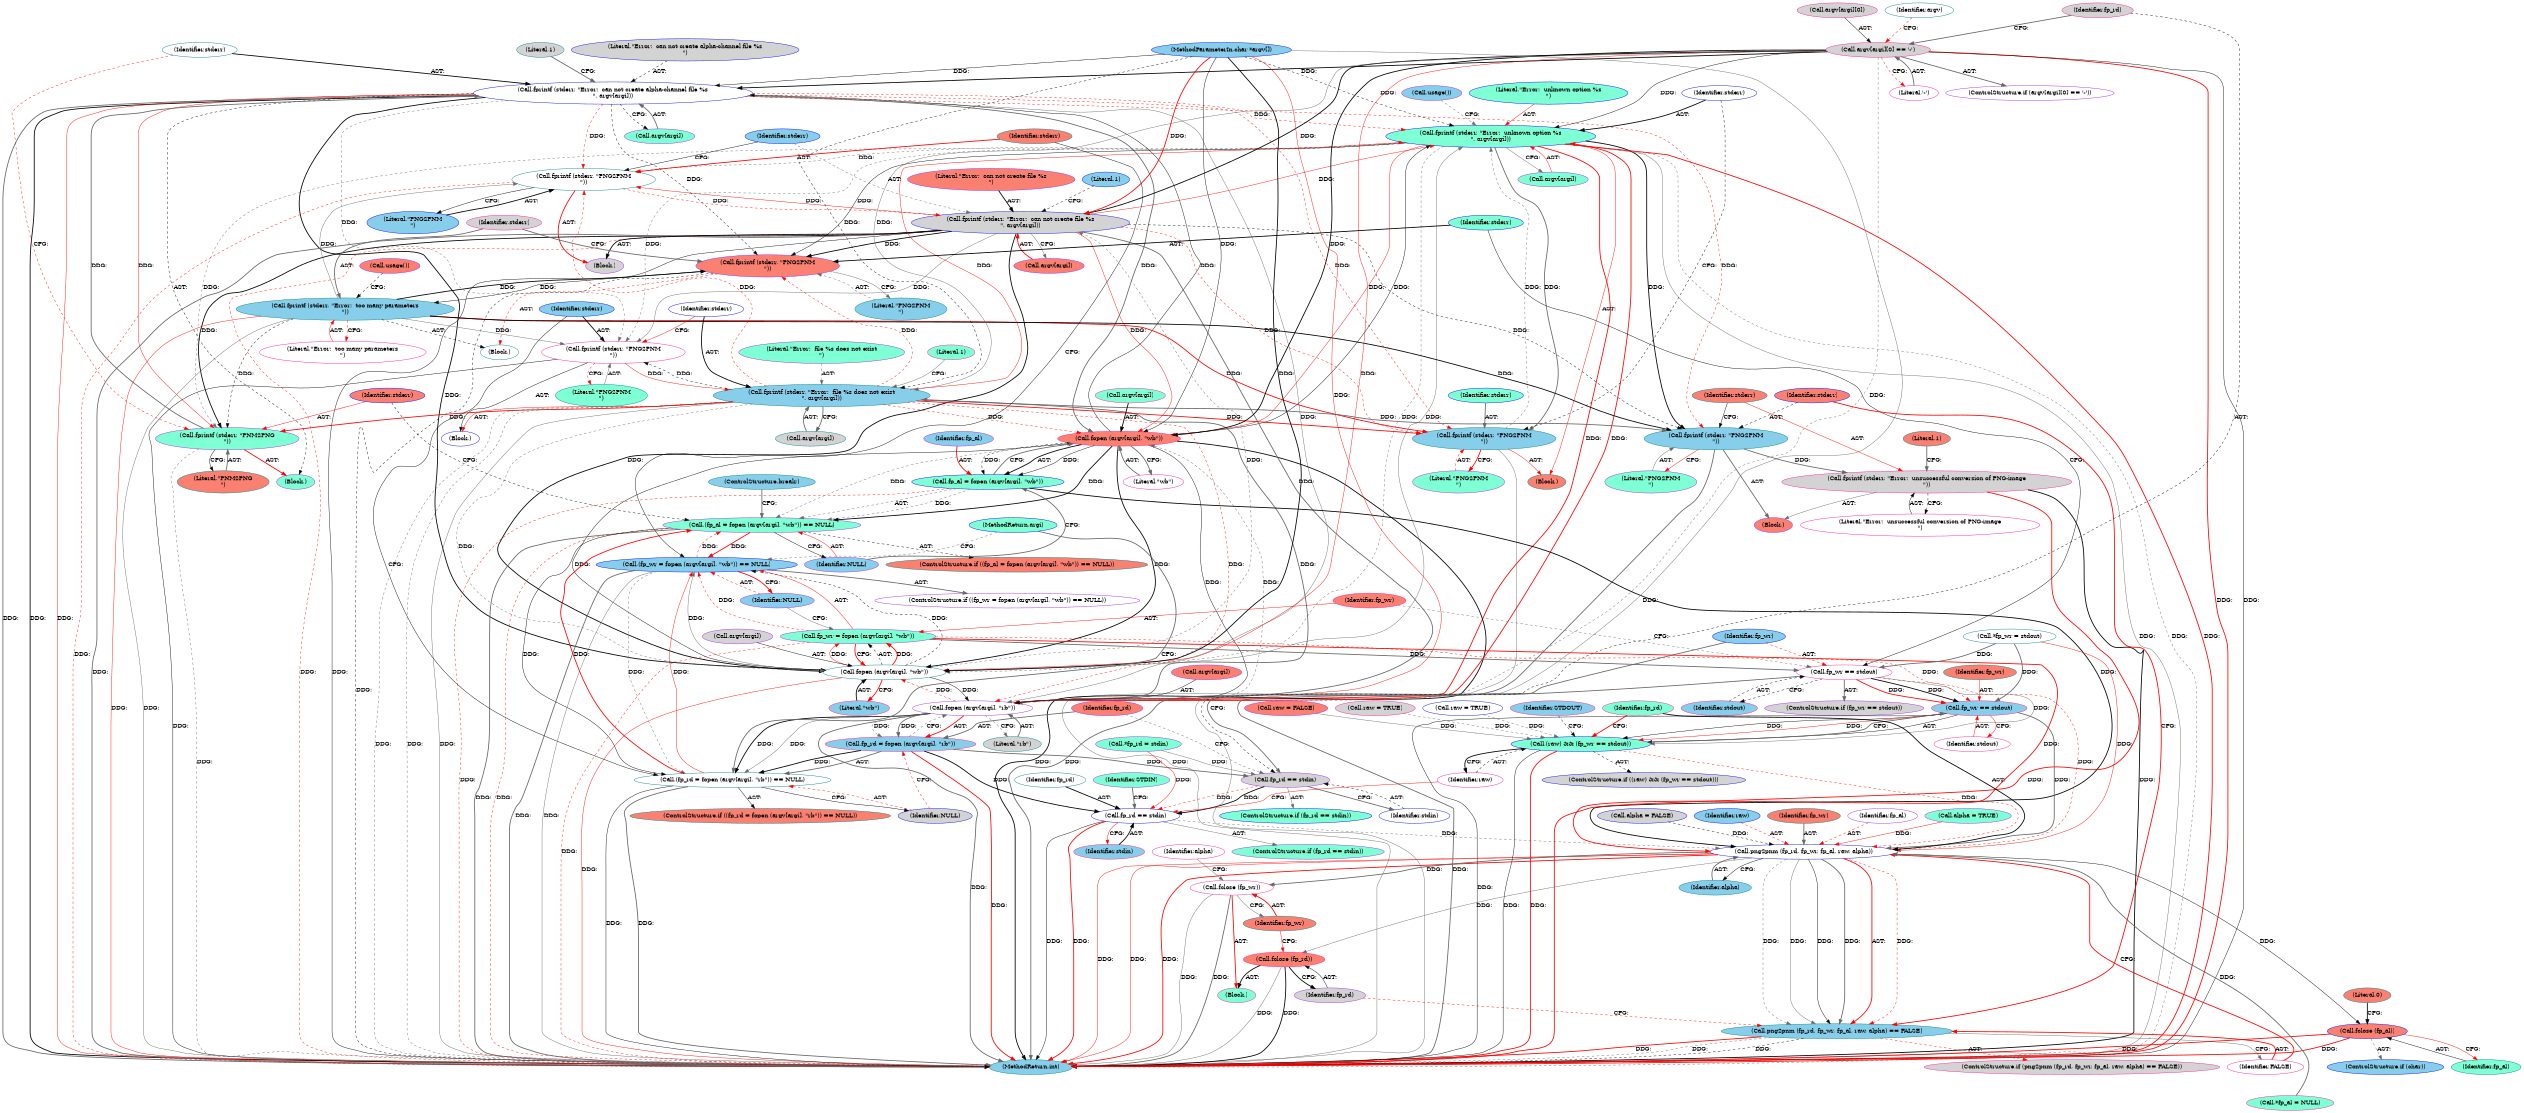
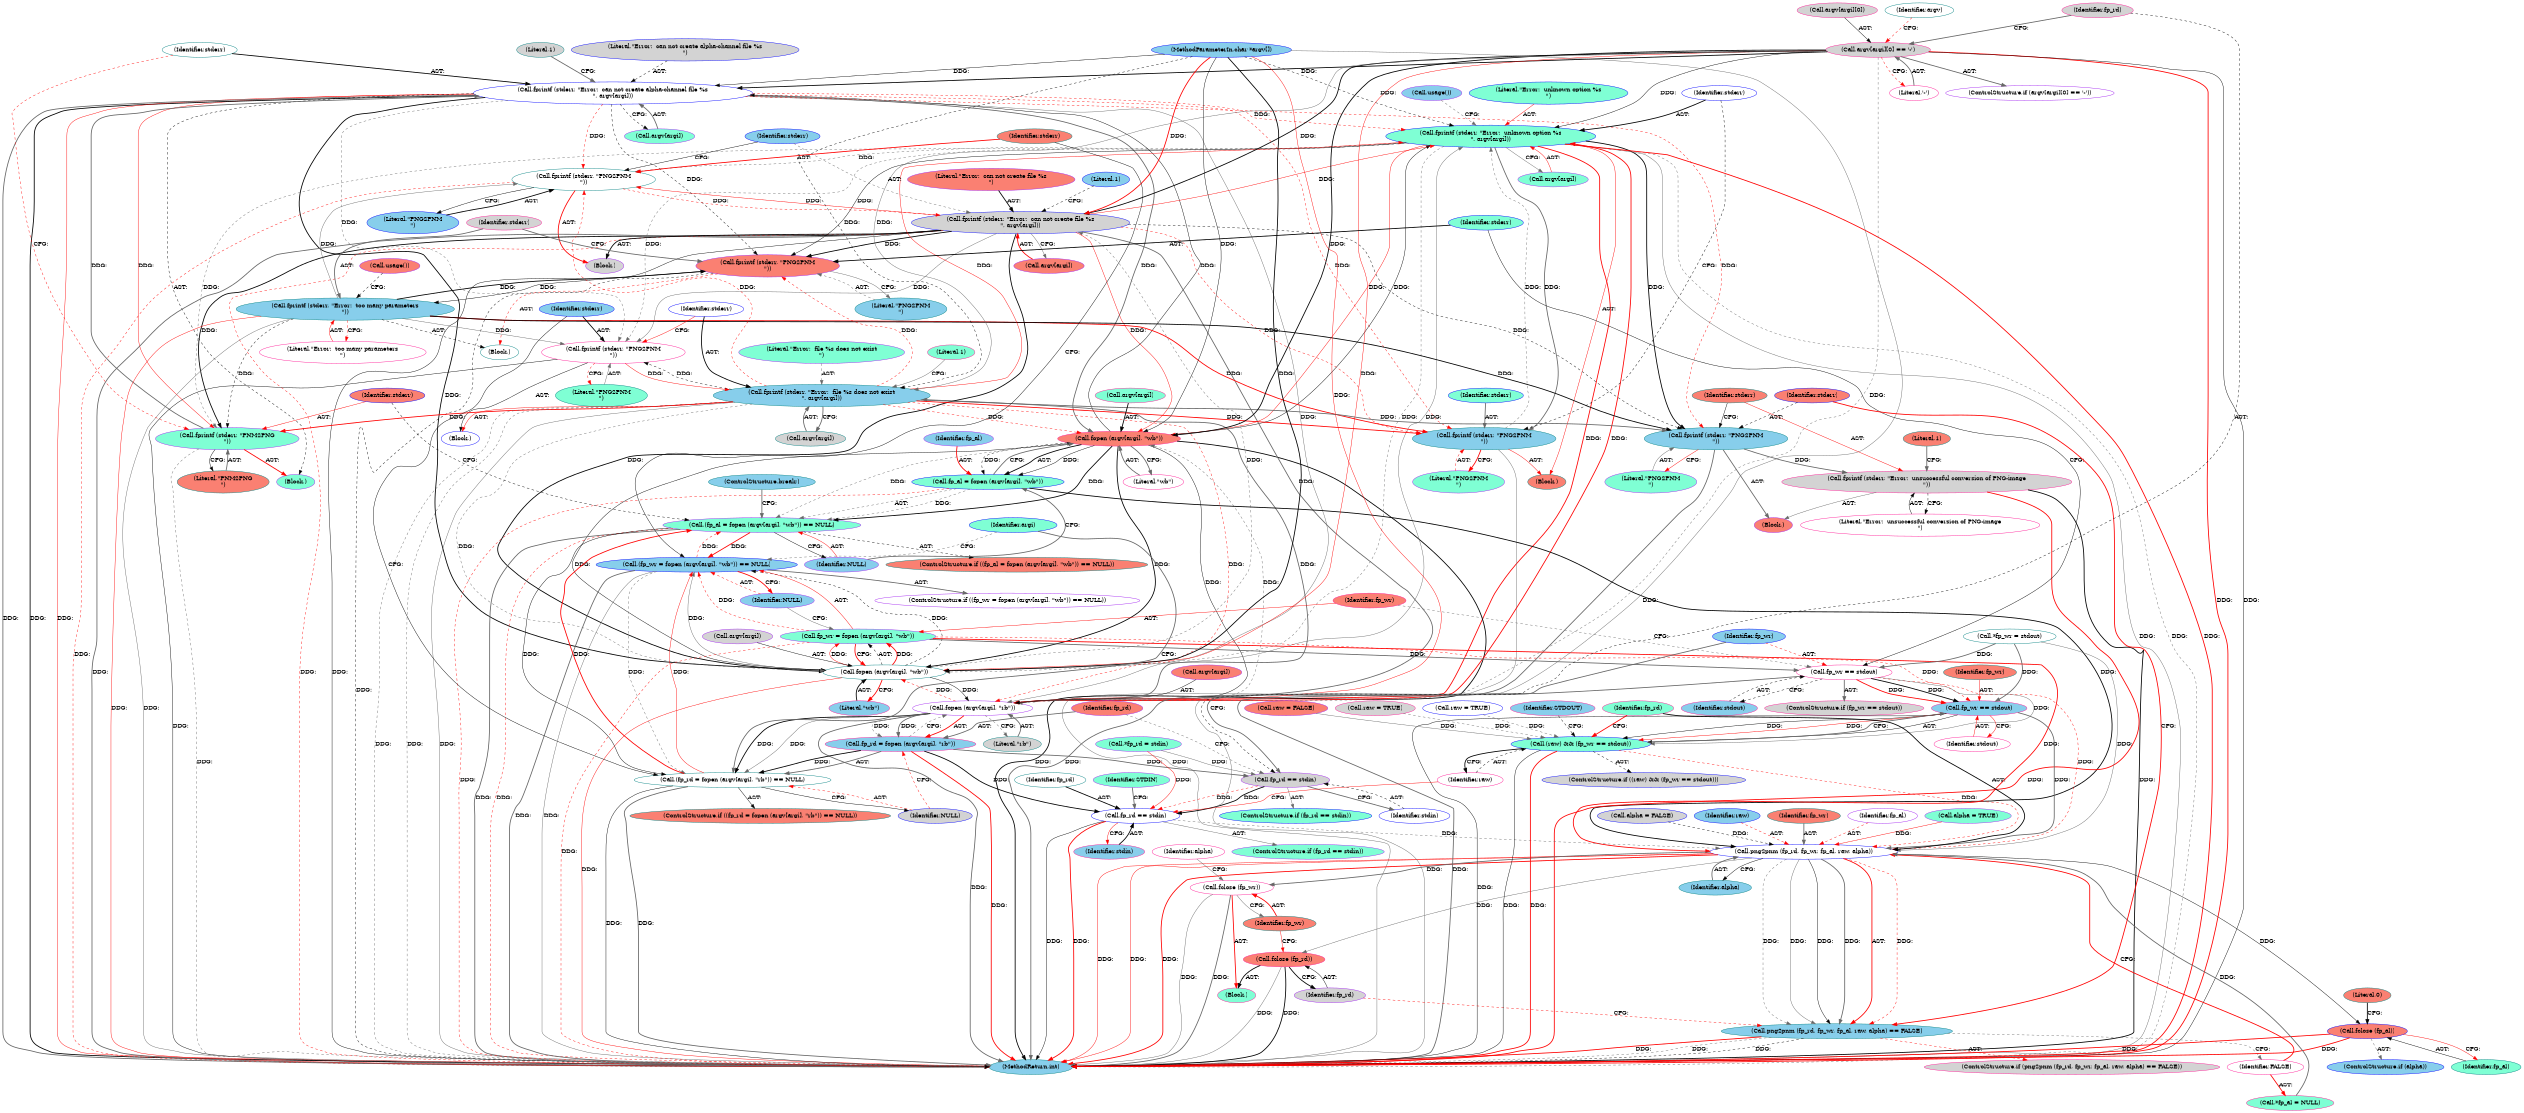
node "(MethodReturn,argi)": label "(MethodReturn,argi)" -> "(Identifier,argi)"
node "(ControlStructure,if (fp_wr == stdout))": color purple -> deeppink
edge "(Call,*fp_wr = stdout)" -> "(Call,png2pnm (fp_rd, fp_wr, fp_al, raw, alpha))": color red -> gray40
edge "(Identifier,FALSE)" -> "(Call,png2pnm (fp_rd, fp_wr, fp_al, raw, alpha) == FALSE)": now "(Identifier,FALSE)" -> "(Call,*fp_al = NULL)"
edge "(Call,png2pnm (fp_rd, fp_wr, fp_al, raw, alpha) == FALSE)" -> "(Identifier,FALSE)": style solid -> dashed
node "(ControlStructure,if (char))": label "(ControlStructure,if (char))" -> "(ControlStructure,if (alpha))"
